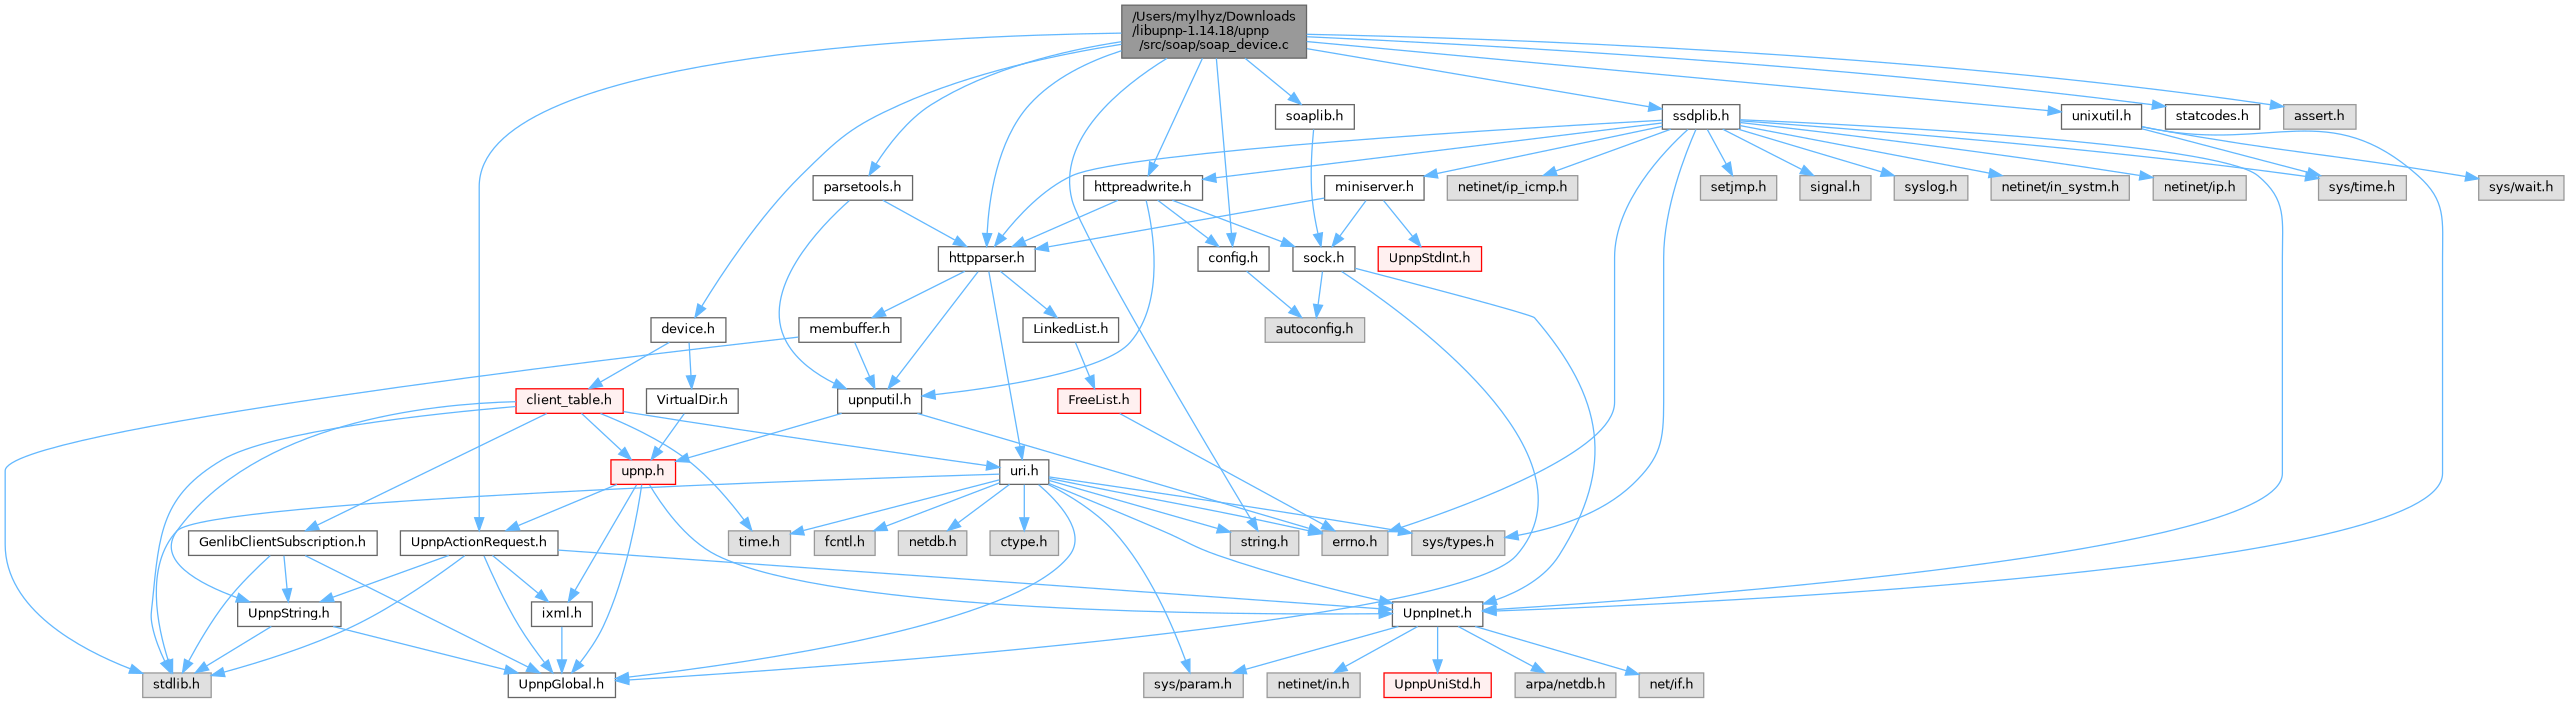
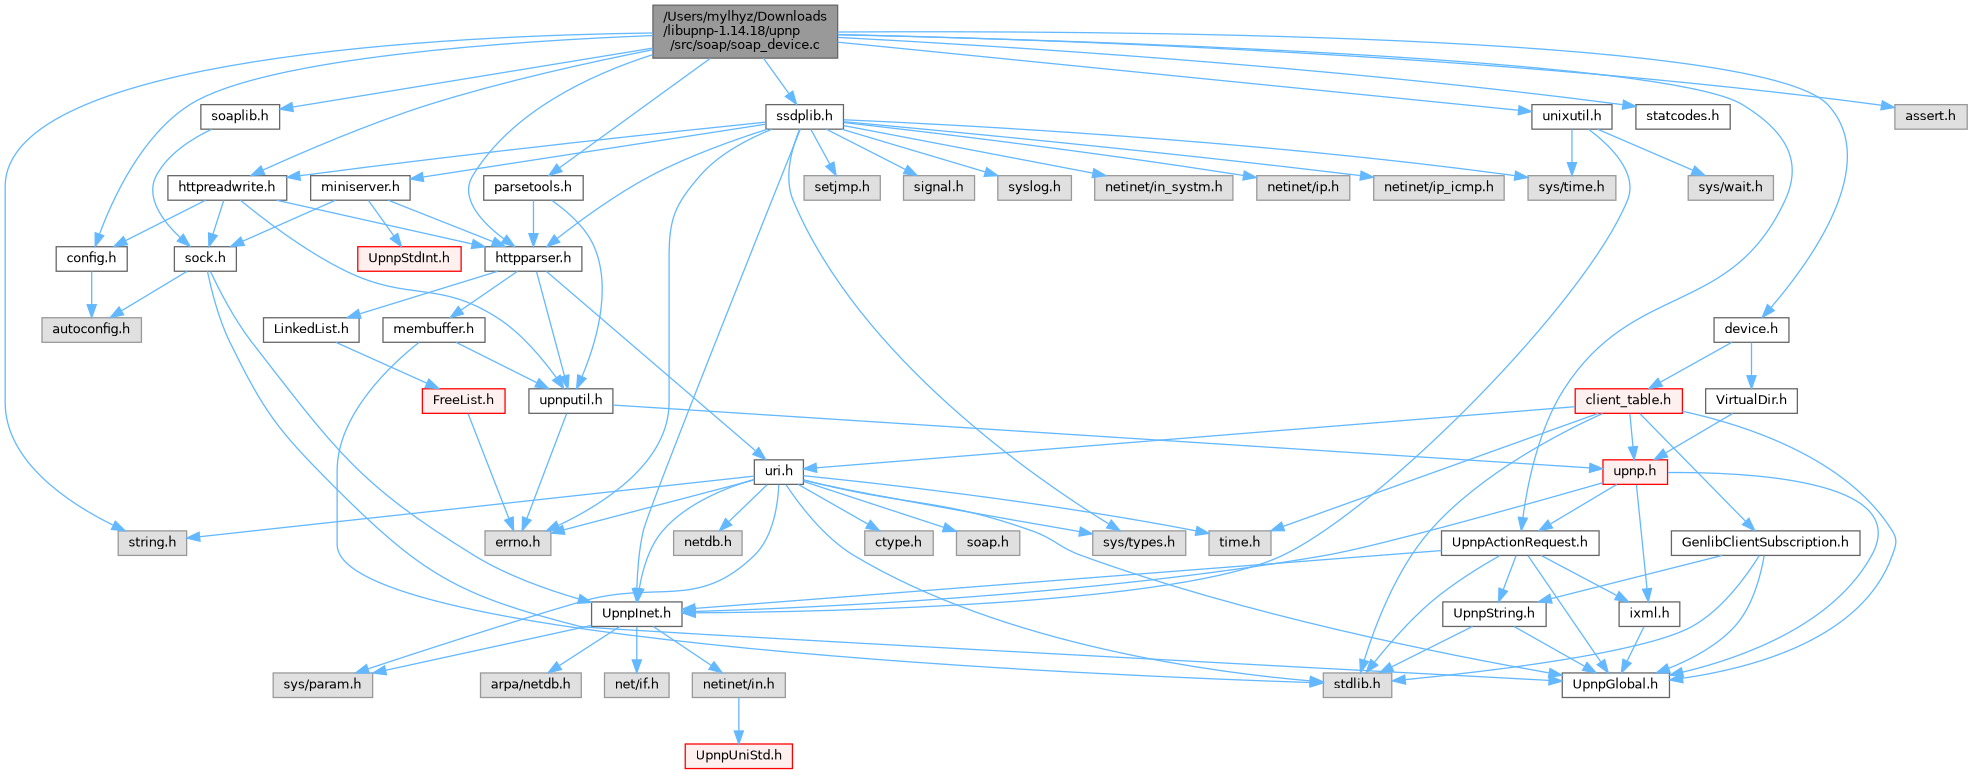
edge "client_table.h" -> "UpnpString.h": now "client_table.h" -> "UpnpGlobal.h"
node "fcntl.h": label "fcntl.h" -> "soap.h"
edge "UpnpInet.h" -> "UpnpUniStd.h": now "netinet/in.h" -> "UpnpUniStd.h"
